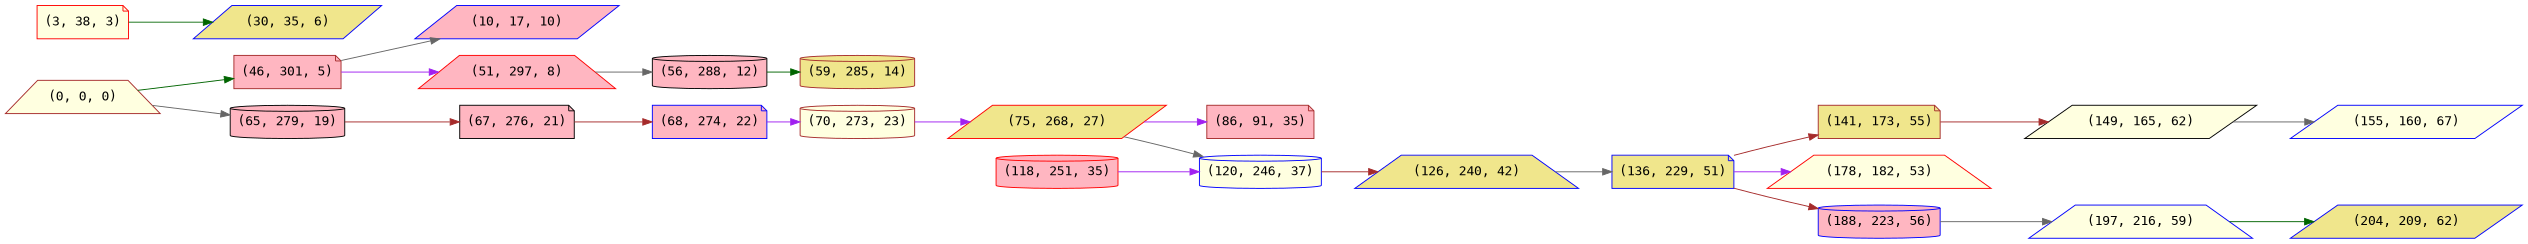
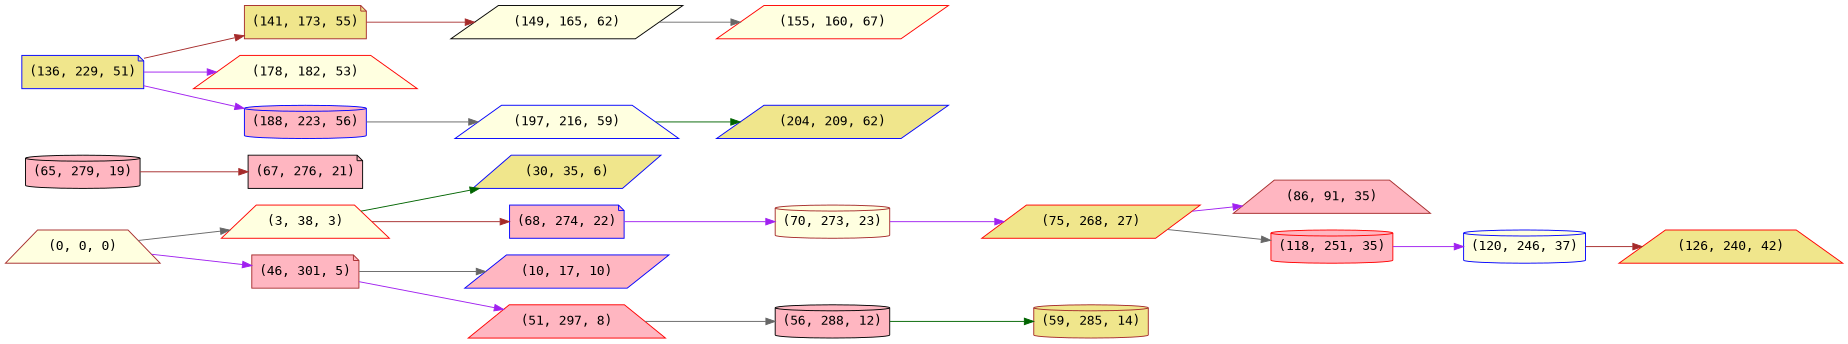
node "(3, 38, 3)": shape note -> trapezium
edge "(0, 0, 0)" -> "(46, 301, 5)": color darkgreen -> purple
edge "(0, 0, 0)" -> "(65, 279, 19)": now "(0, 0, 0)" -> "(3, 38, 3)"
edge "(67, 276, 21)" -> "(68, 274, 22)": now "(3, 38, 3)" -> "(68, 274, 22)"
node "(86, 91, 35)": shape note -> trapezium
node "(155, 160, 67)": color blue -> red
edge "(75, 268, 27)" -> "(120, 246, 37)": now "(75, 268, 27)" -> "(118, 251, 35)"
node "(126, 240, 42)": color blue -> red
edge "(126, 240, 42)" -> "(136, 229, 51)": removed
edge "(136, 229, 51)" -> "(188, 223, 56)": color brown -> purple
